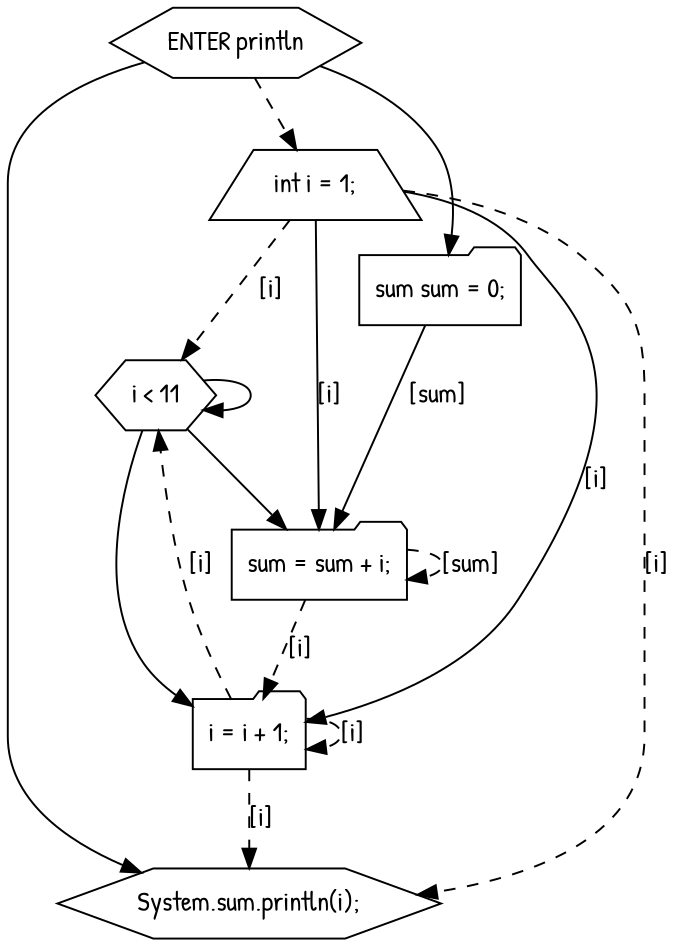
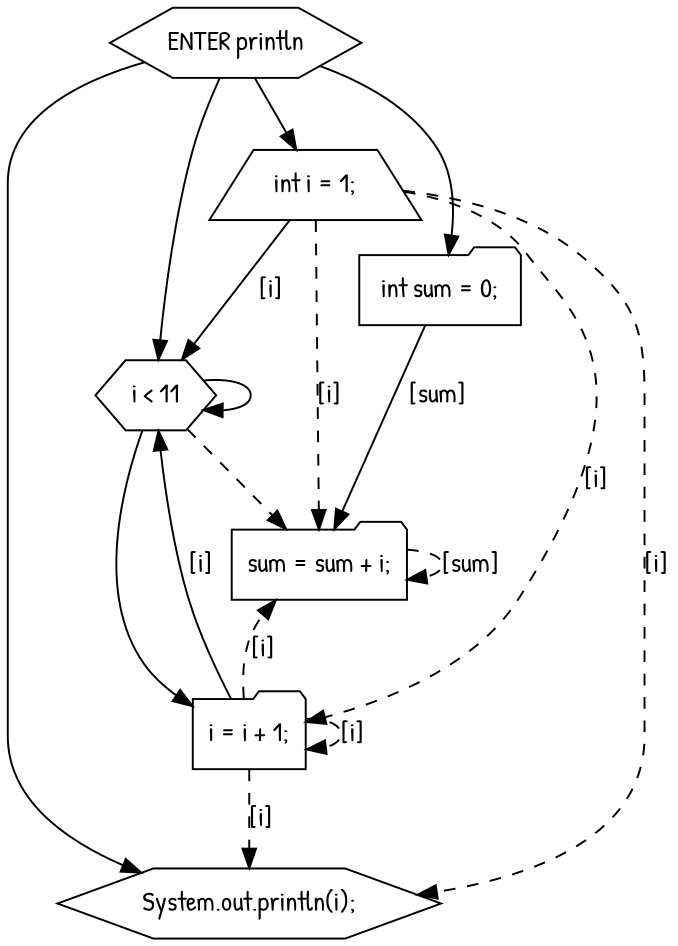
edge "ENTER println" -> "int i = 1;": style dashed -> solid
edge "ENTER println" -> "i < 11": added
edge "int i = 1;" -> "i < 11": style dashed -> solid
node "sum sum = 0;": label "sum sum = 0;" -> "int sum = 0;"
edge "int i = 1;" -> "sum = sum + i;": style solid -> dashed
edge "int i = 1;" -> "i = i + 1;": style solid -> dashed
edge "i < 11" -> "sum = sum + i;": style solid -> dashed
edge "i = i + 1;" -> "i < 11": style dashed -> solid
edge "sum = sum + i;" -> "i = i + 1;": reversed
node "System.sum.println(i);": label "System.sum.println(i);" -> "System.out.println(i);"
